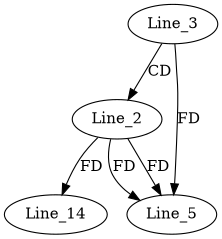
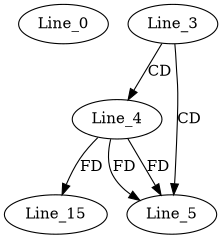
node "Line_0": added
node "Line_2": label "Line_2" -> "Line_4"
edge "Line_3" -> "Line_5": label "FD" -> "CD"
node "Line_14": label "Line_14" -> "Line_15"
